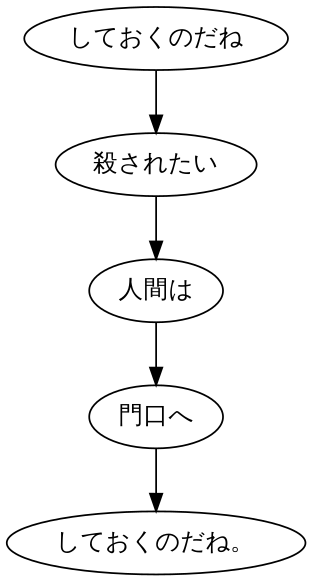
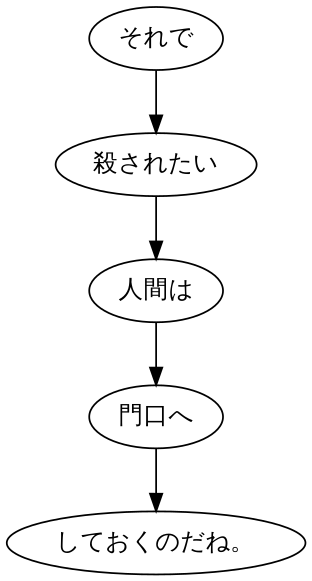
node "しておくのだね": label "しておくのだね" -> "それで"
